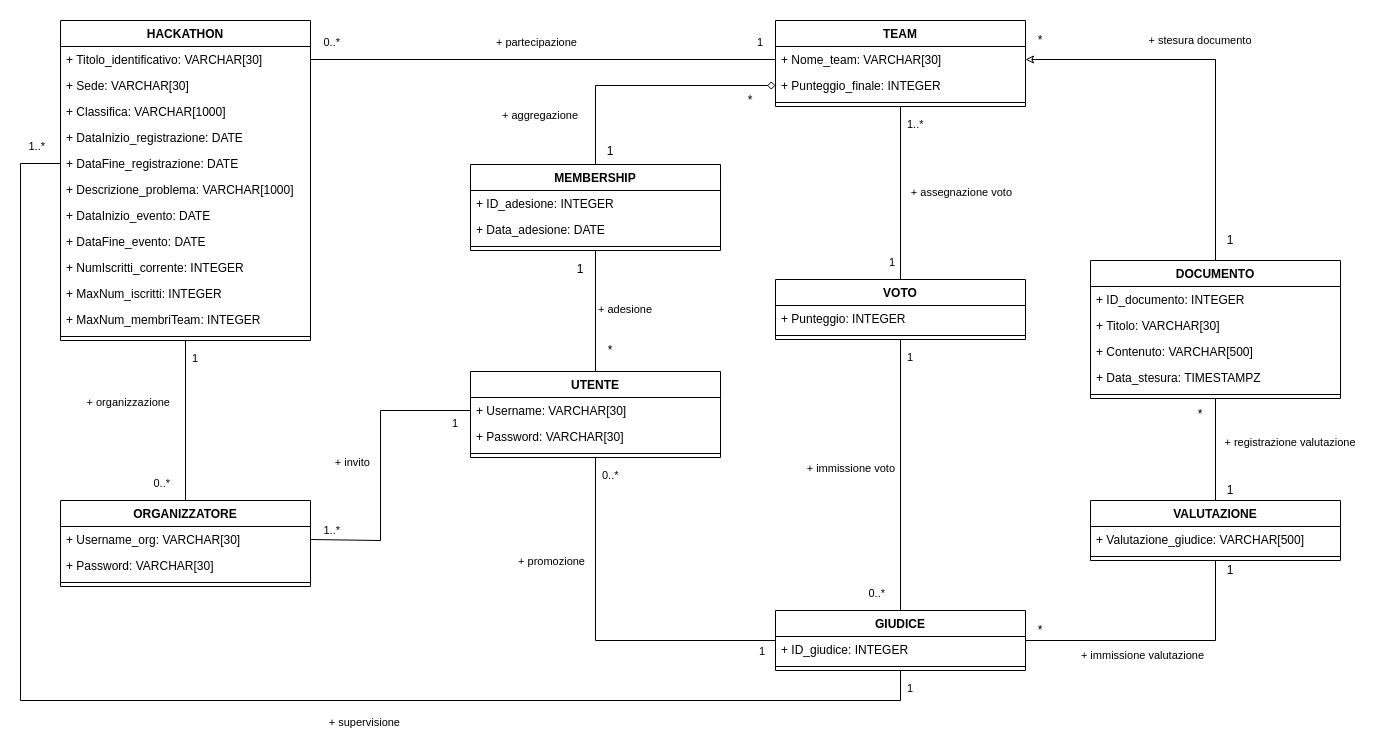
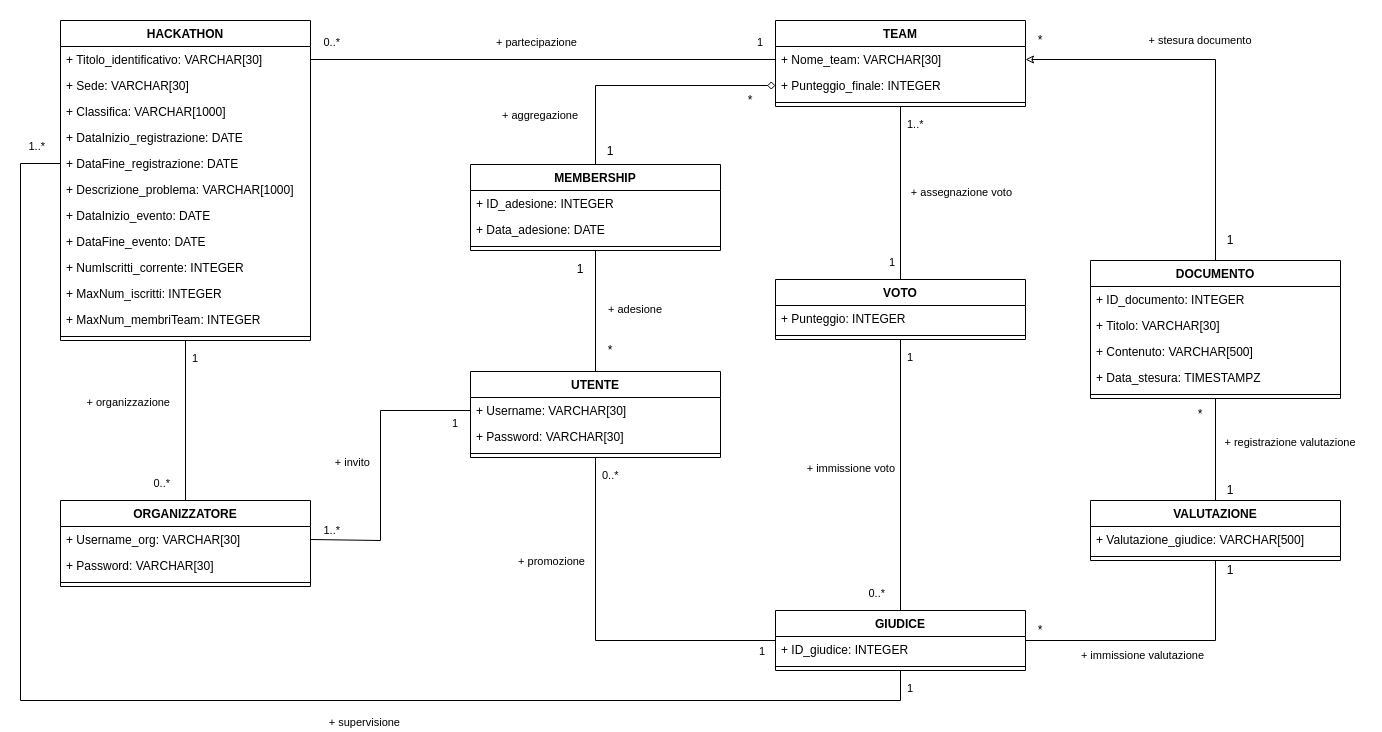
node "+ adesione": moved (626, 310) -> (636, 310)
